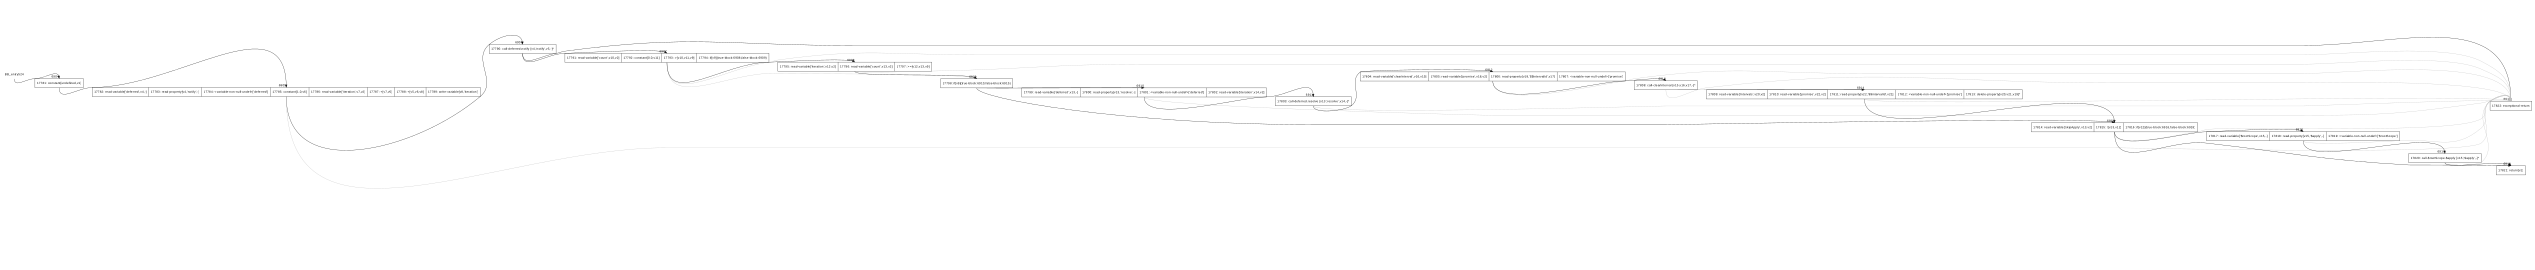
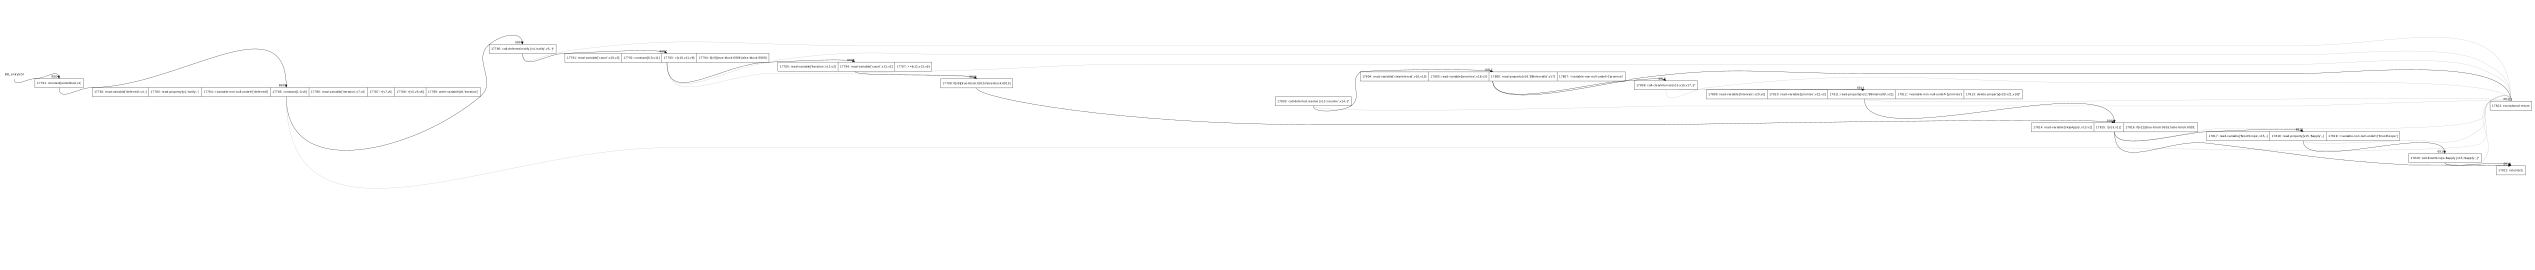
edge "17790: call-deferred.notify [v4,'notify',v5,-]*" -> "17822: exceptional-return": color black -> gray
edge "17804: read-variable['clearInterval',v16,v15]" -> "17822: exceptional-return": color gray -> black
node "17799: read-variable['deferred',v13,-]": removed
